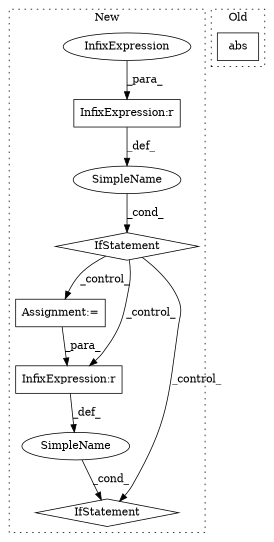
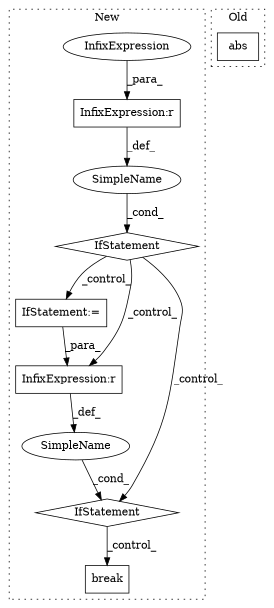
node "Assignment:=": label "Assignment:=" -> "IfStatement:="
node "break": added
